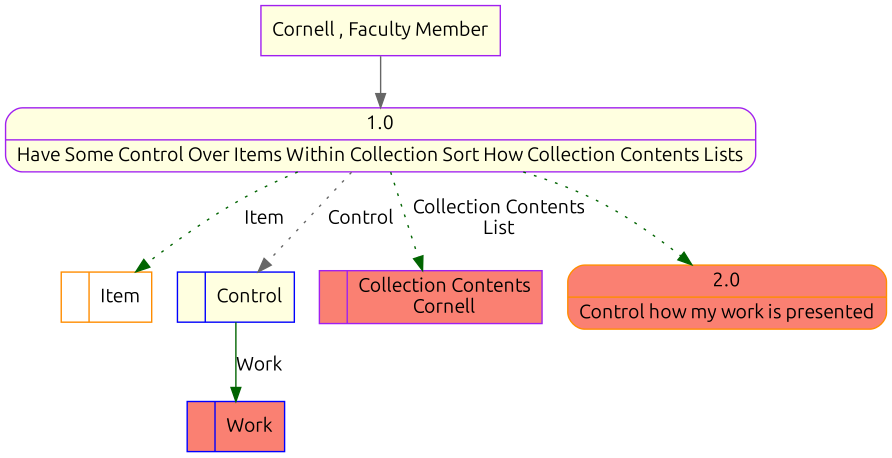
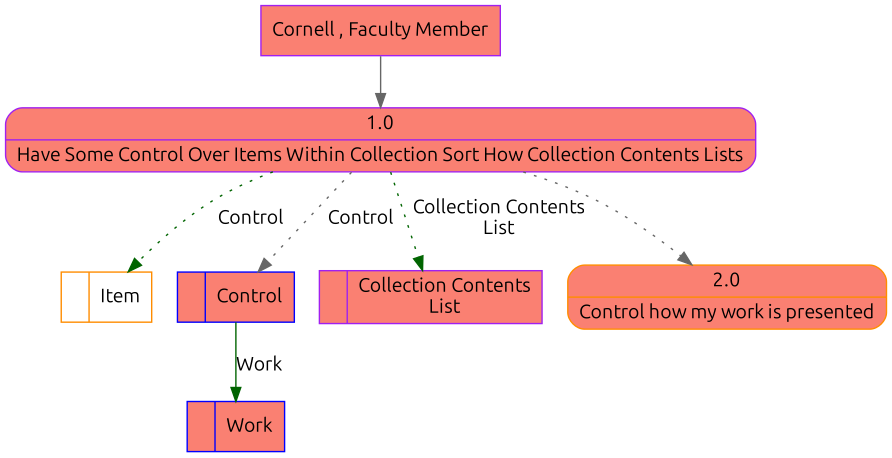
node "Cornell , Faculty Member": fillcolor lightyellow -> salmon
node "1.0": fillcolor lightyellow -> salmon
edge "1.0" -> "2.0": color darkgreen -> gray40
edge "1.0" -> "Item": label "Item" -> "Control"
node "Control": fillcolor lightyellow -> salmon
node "Collection Contents": text "Cornell" -> "List"
